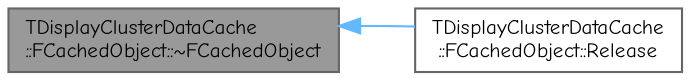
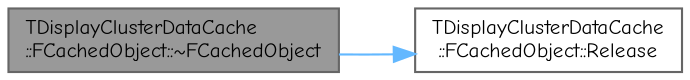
edge "TDisplayClusterDataCache ::FCachedObject::Release" -> "TDisplayClusterDataCache ::FCachedObject::~FCachedObject": reversed
